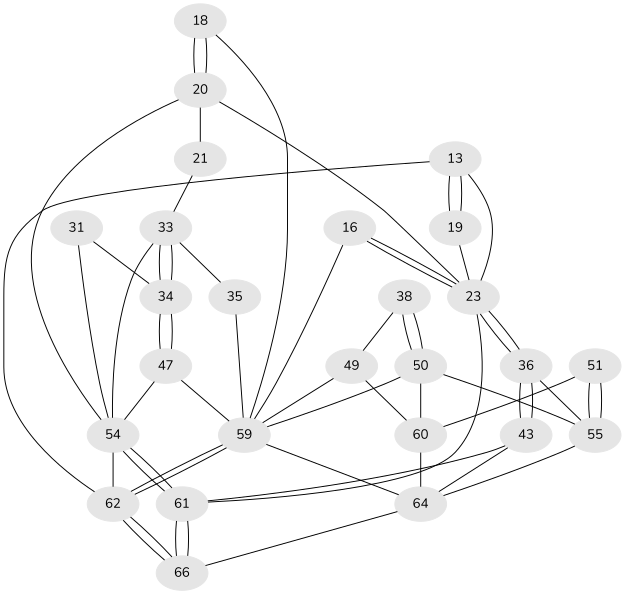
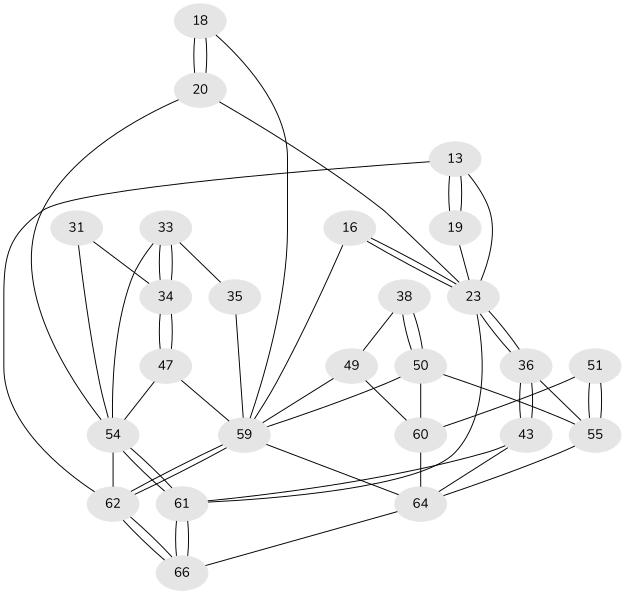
node "21": removed
